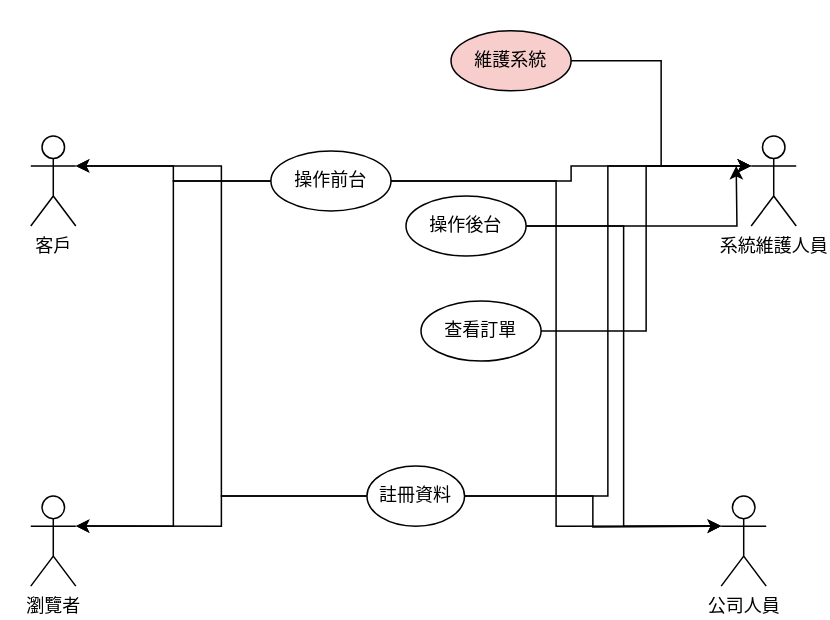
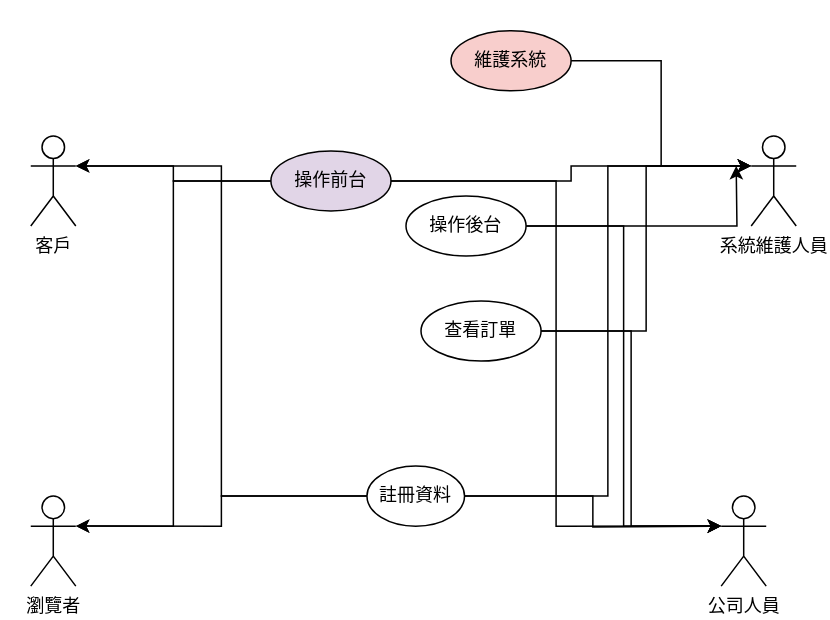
node "操作前台": fillcolor #ffffff -> #e1d5e7
edge "查看訂單" -> "公司人員": added
